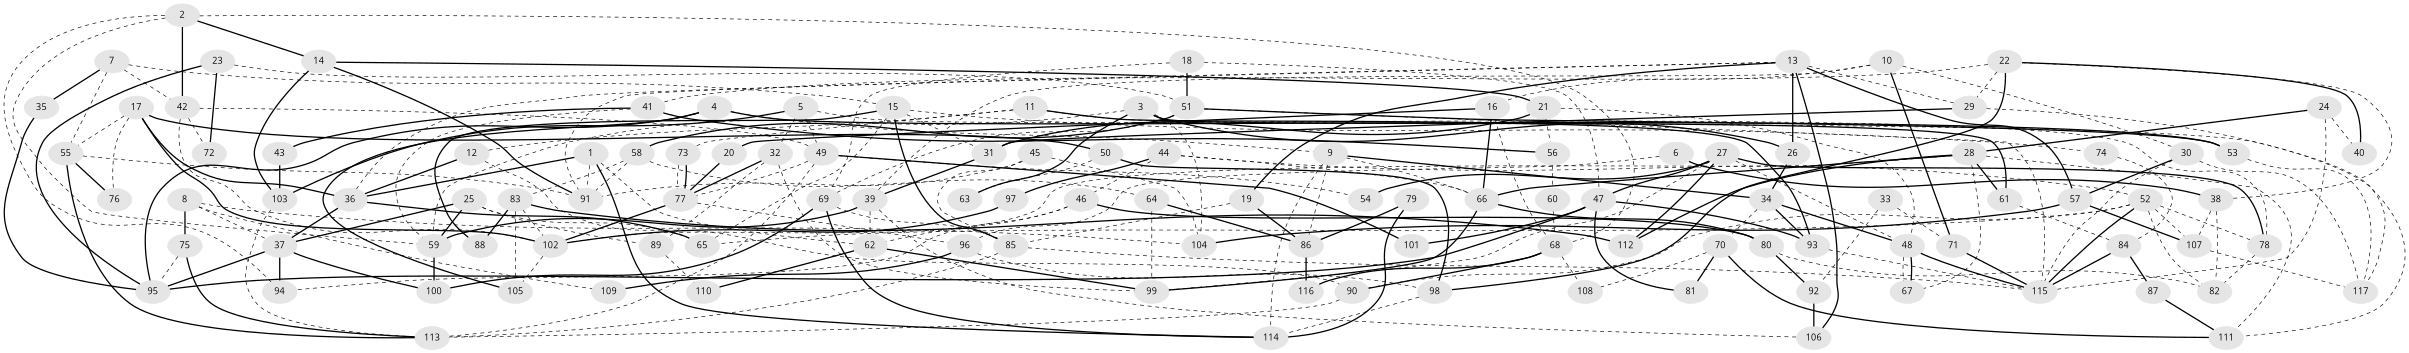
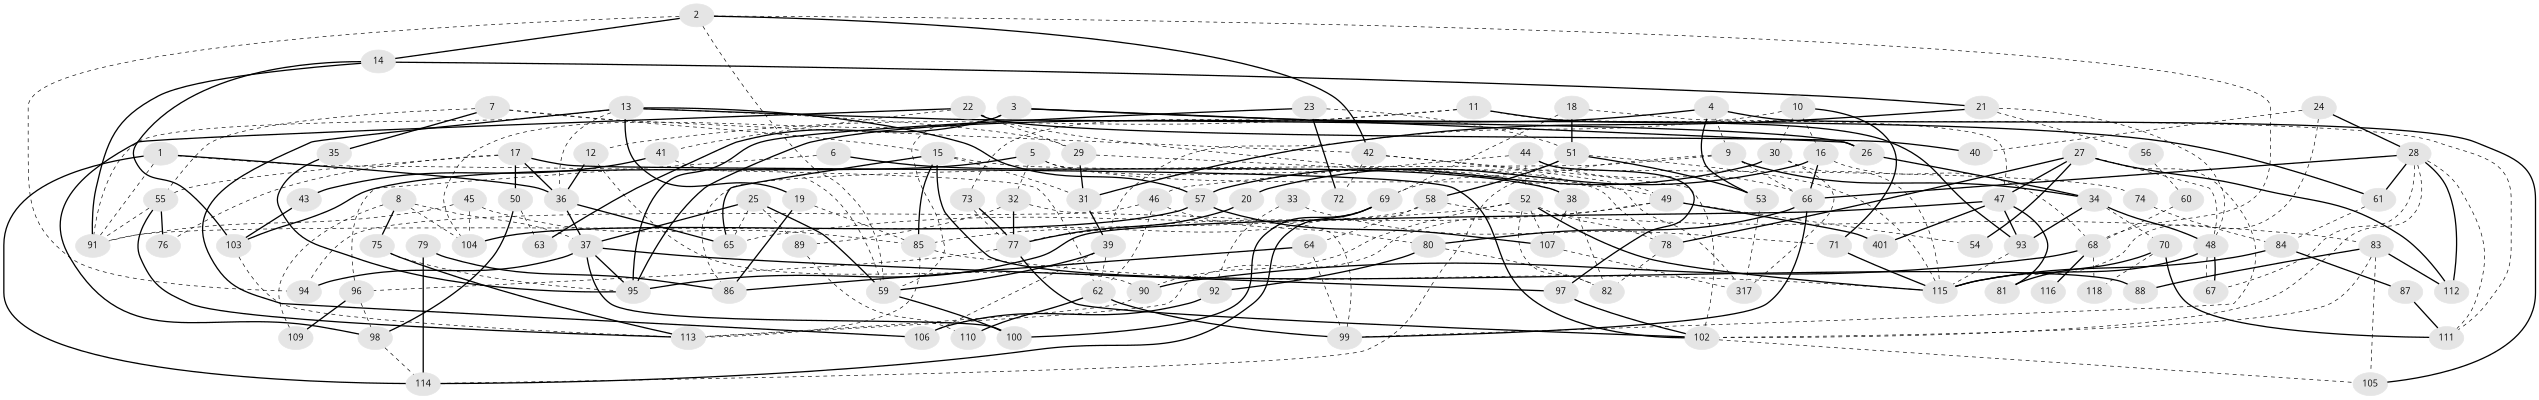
edge "41" -- "56": removed
edge "15" -- "65": style dashed -> bold
edge "46" -- "80": style bold -> dashed
node "101": label "101" -> "401"
edge "37" -- "97": added
edge "86" -- "116": removed
node "108": label "108" -> "118"
node "117": label "117" -> "317"
